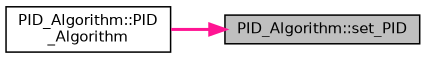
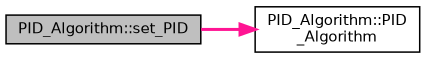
edge "PID_Algorithm::PID _Algorithm" -> "PID_Algorithm::set_PID": reversed
